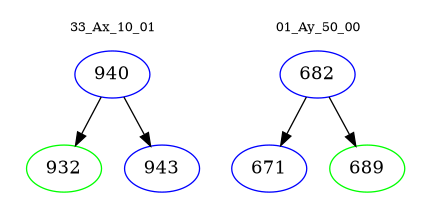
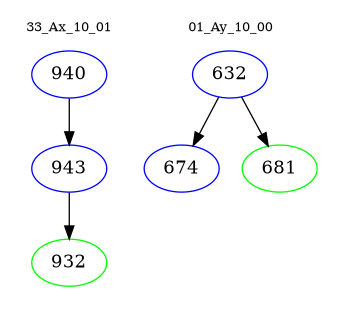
cluster "01_Ay_50_00": label "01_Ay_50_00" -> "01_Ay_10_00"
node "682": label "682" -> "632"
edge "940" -> "932": now "943" -> "932"
node "671": label "671" -> "674"
node "689": label "689" -> "681"
